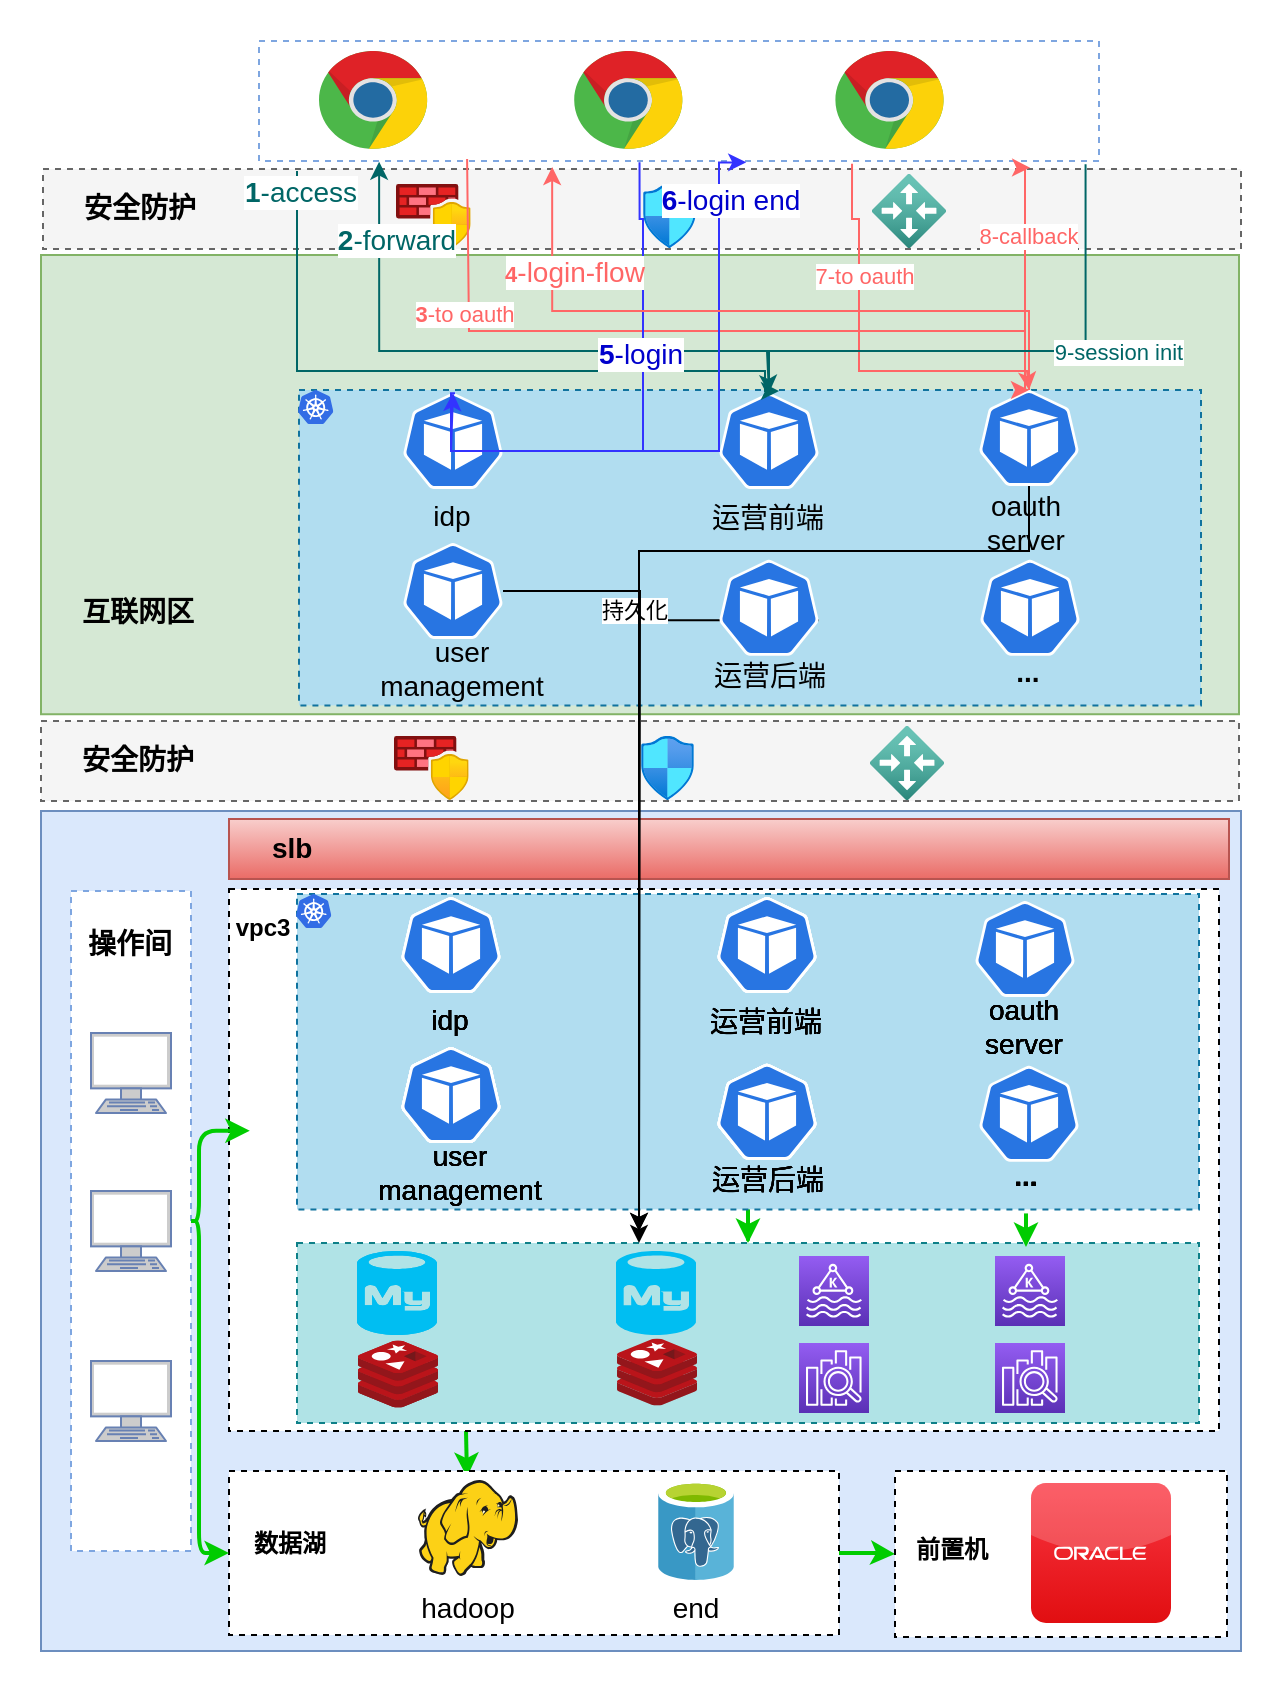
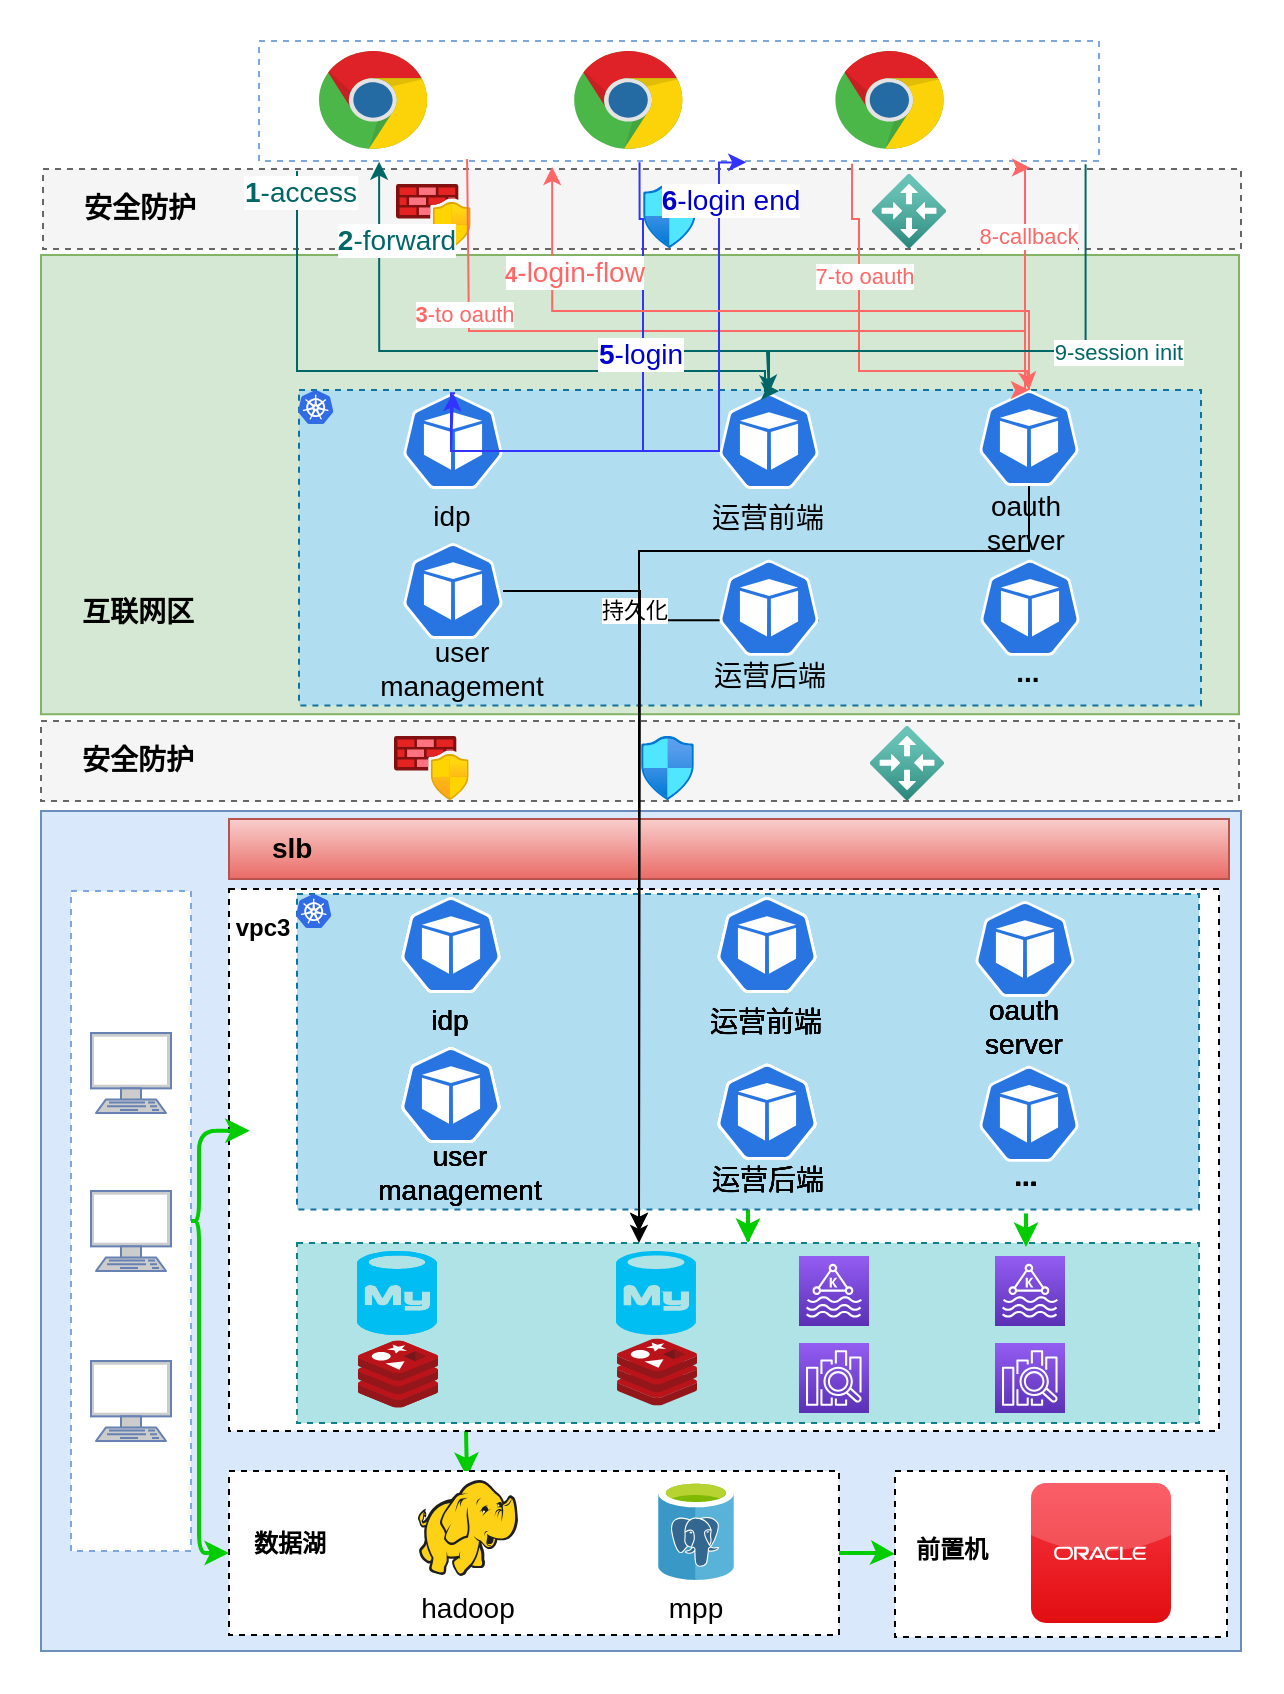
node "操作间": removed
node "end": label "end" -> "mpp"
